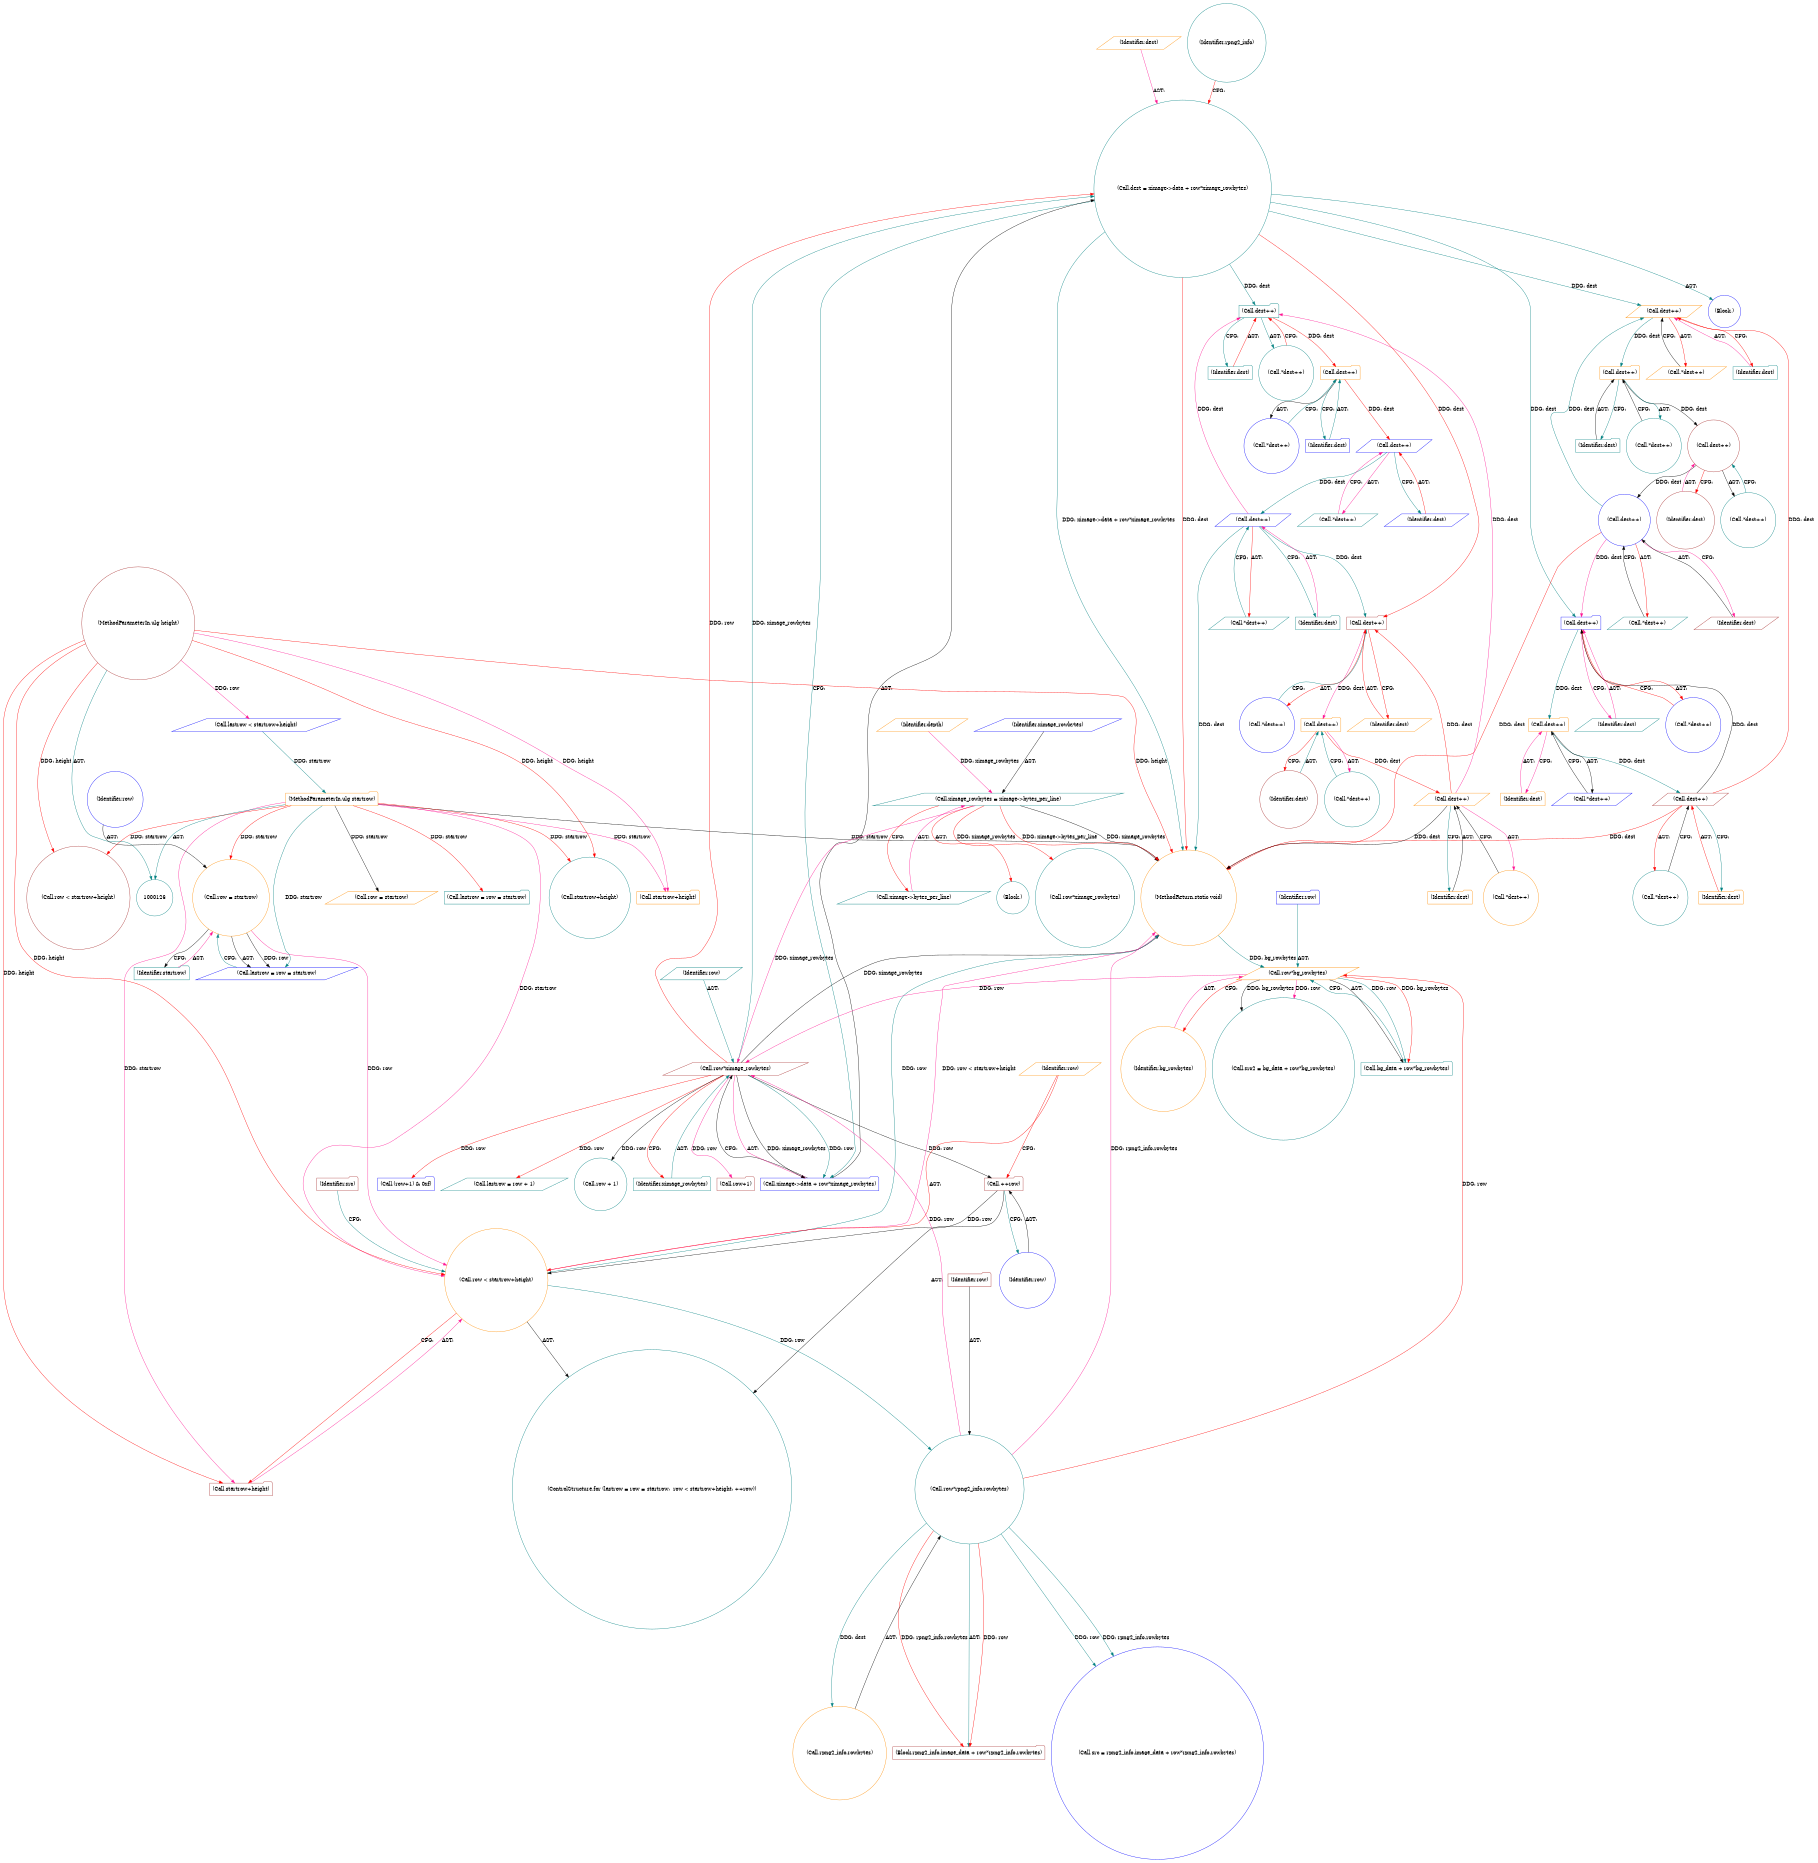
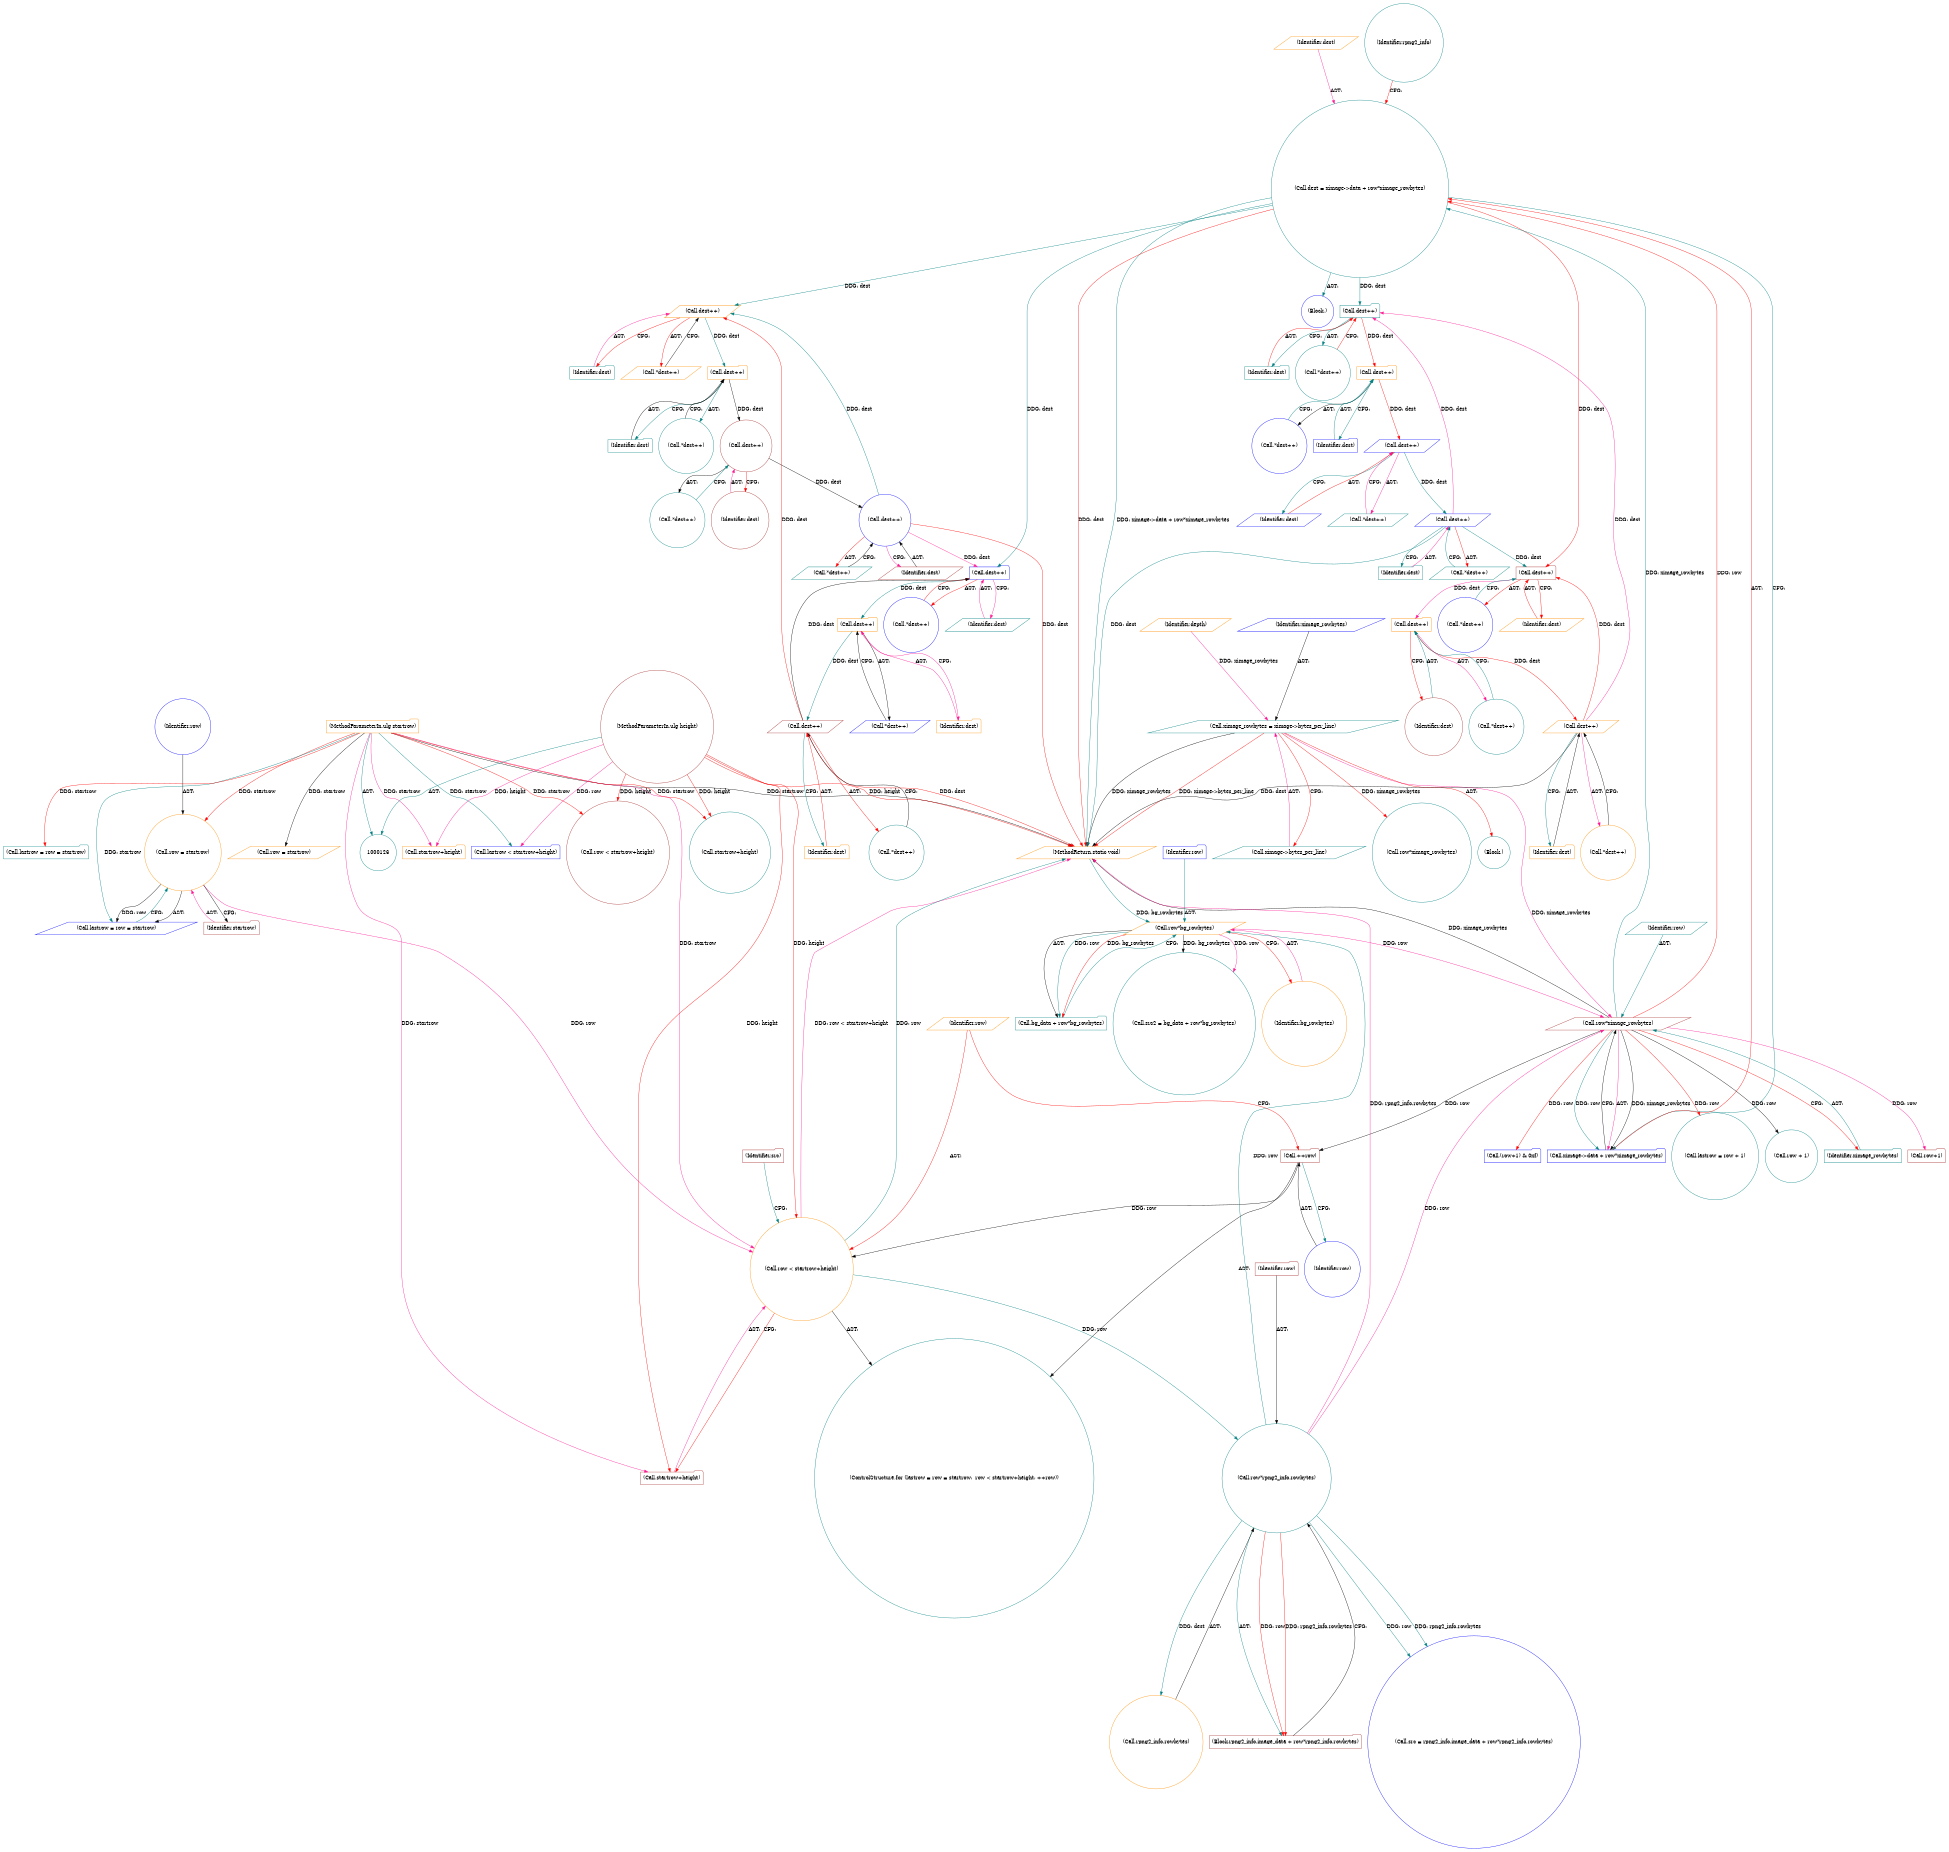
edge "(Call,ximage->data + row*ximage_rowbytes)" -> "(Call,dest = ximage->data + row*ximage_rowbytes)": color black -> red
node "(Call,lastrow < startrow+height)": shape parallelogram -> folder
edge "(Call,lastrow < startrow+height)" -> "(MethodParameterIn,ulg startrow)": reversed
node "(MethodReturn,static void)": shape circle -> parallelogram
node "(Identifier,startrow)": color teal -> brown
node "(Call,lastrow = row + 1)": shape parallelogram -> circle
edge "(Call,row*rpng2_info.rowbytes)" -> "(Call,row*bg_rowbytes)": color red -> teal
edge "(Block,rpng2_info.image_data + row*rpng2_info.rowbytes)" -> "(Call,row*rpng2_info.rowbytes)": added, label "CFG:"
